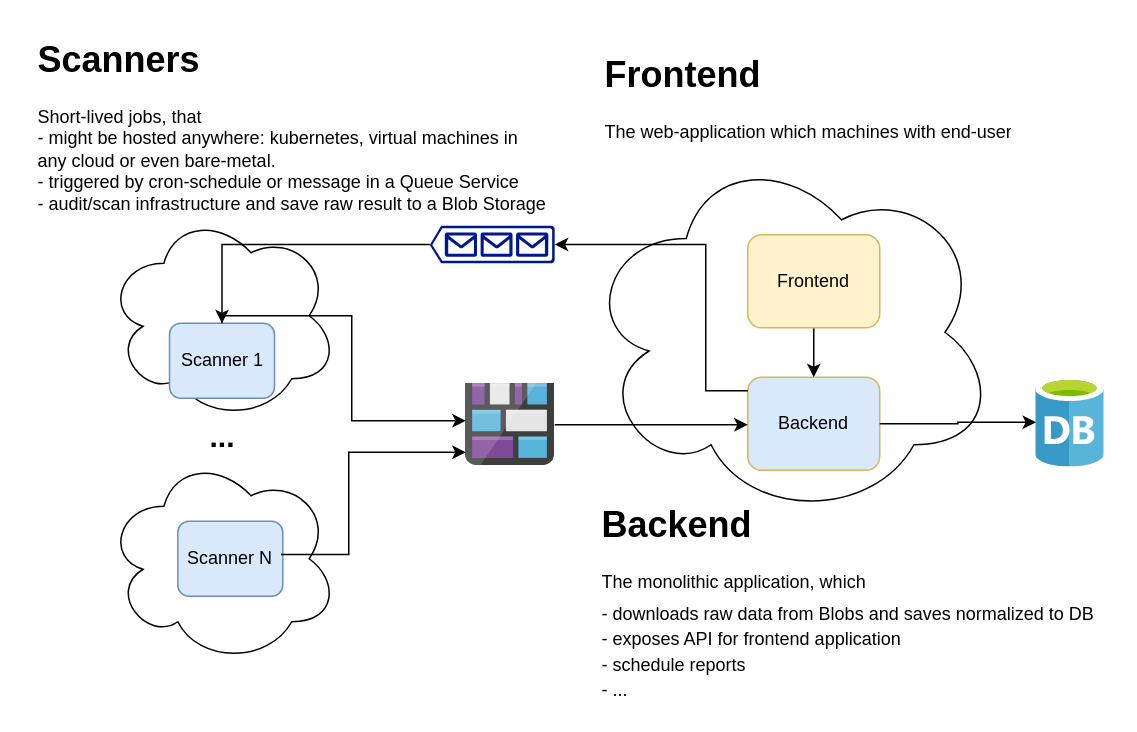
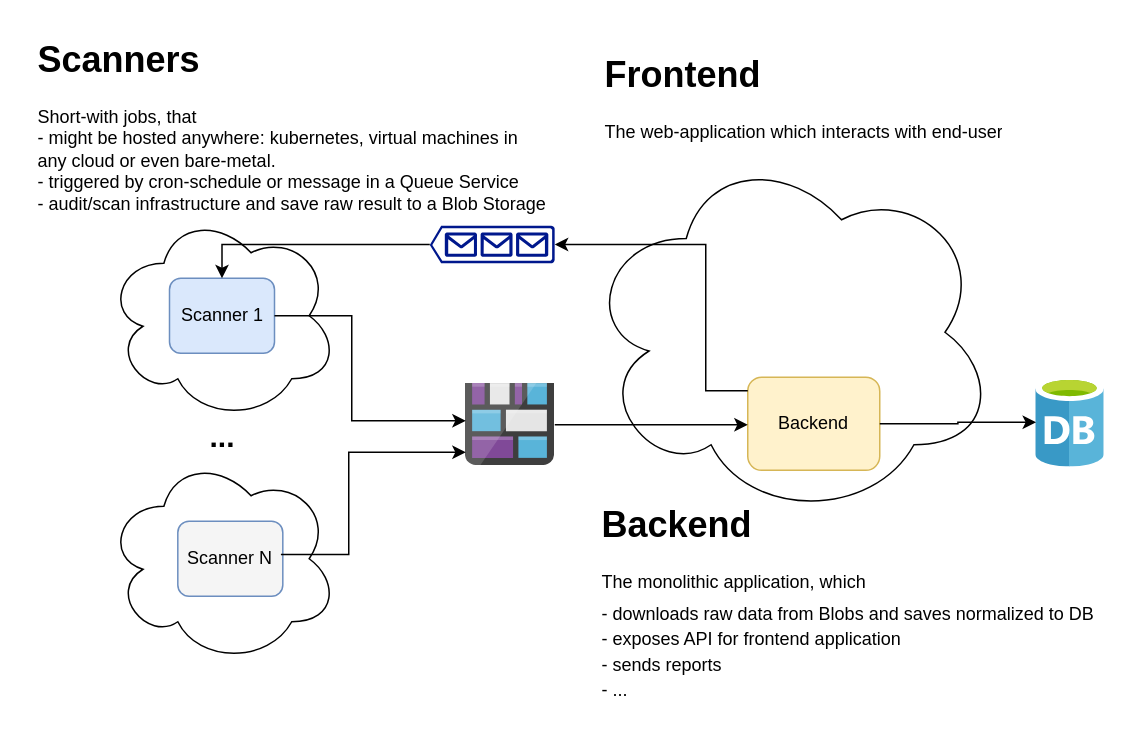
node "FrontendThe web-application which machines with end-user": label "FrontendThe web-application which machines with end-user" -> "FrontendThe web-application which interacts with end-user"
node "Scanners Short-lived jobs, that - might be hosted anywhere: kubernetes, virtual machines in any cloud or even bare-metal. - triggered by cron-schedule or message in a Queue Service - audit/scan infrastructure and save raw result to a Blob Storage": label "Scanners Short-lived jobs, that - might be hosted anywhere: kubernetes, virtual machines in any cloud or even bare-metal. - triggered by cron-schedule or message in a Queue Service - audit/scan infrastructure and save raw result to a Blob Storage" -> "Scanners Short-with jobs, that - might be hosted anywhere: kubernetes, virtual machines in any cloud or even bare-metal. - triggered by cron-schedule or message in a Queue Service - audit/scan infrastructure and save raw result to a Blob Storage"
node "Frontend": removed
edge "Frontend" -> "Backend": removed
node "Scanner 1": moved (222, 361) -> (222, 316)
node "Backend": fillcolor #dae8fc -> #fff2cc
node "BackendThe monolithic application, which - downloads raw data from Blobs and saves normalized to DB - exposes API for frontend application - schedule reports - ...": label "BackendThe monolithic application, which - downloads raw data from Blobs and saves normalized to DB - exposes API for frontend application - schedule reports - ..." -> "BackendThe monolithic application, which - downloads raw data from Blobs and saves normalized to DB - exposes API for frontend application - sends reports - ..."
node "Scanner N": fillcolor #dae8fc -> #f5f5f5
